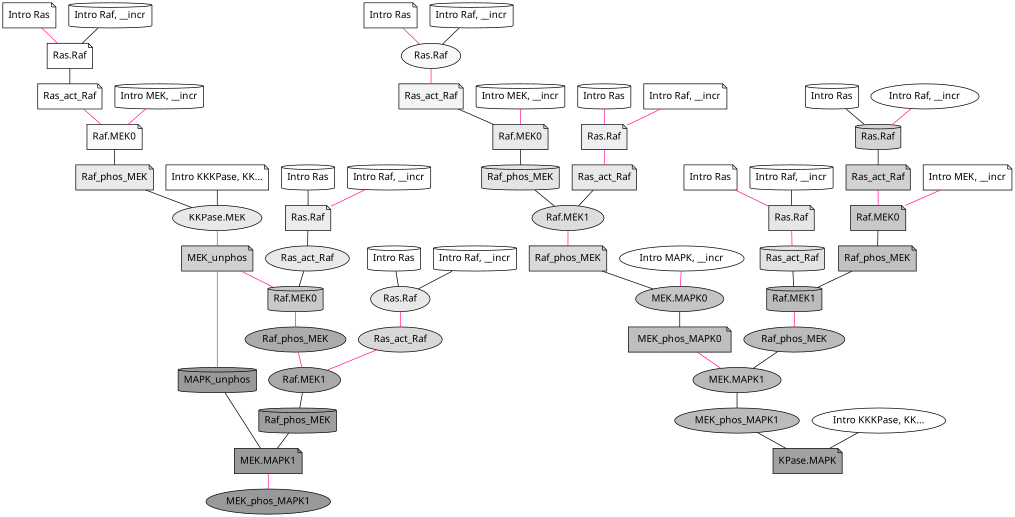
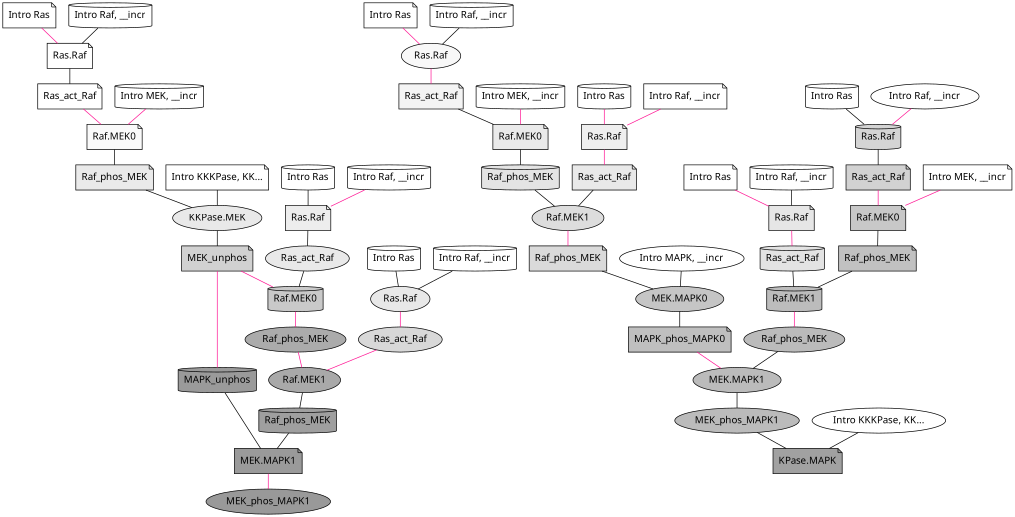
edge "KKPase.MEK" -- "MEK_unphos": color deeppink -> black
edge "Intro MAPK, __incr" -- "MEK.MAPK0": color deeppink -> black
node "MEK_phos_MAPK0": label "MEK_phos_MAPK0" -> "MAPK_phos_MAPK0"
